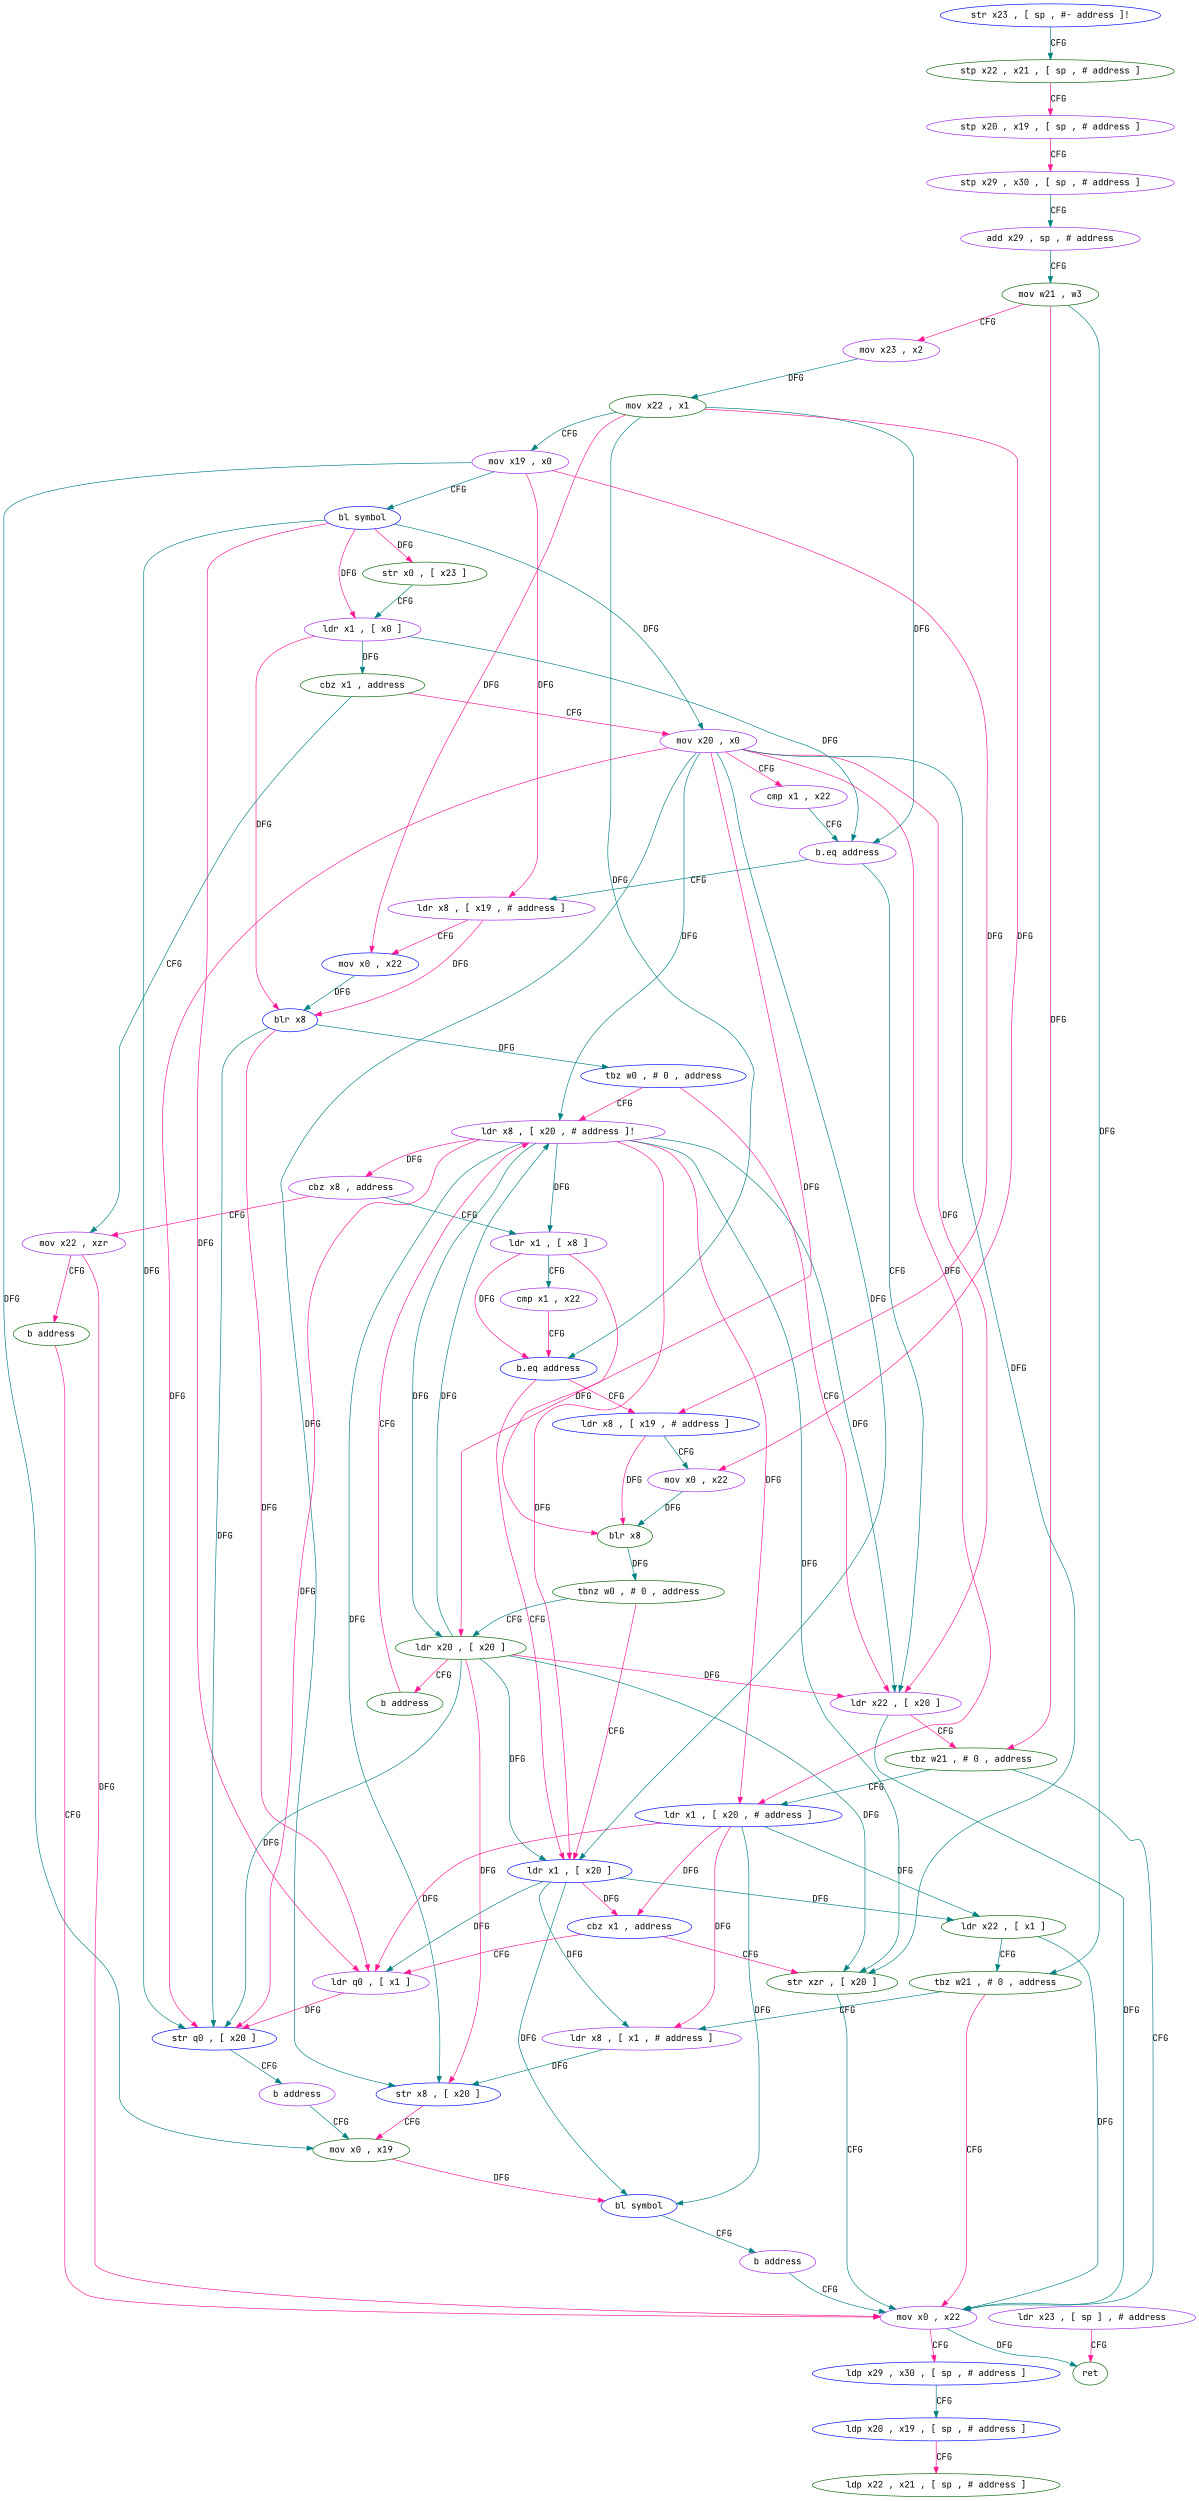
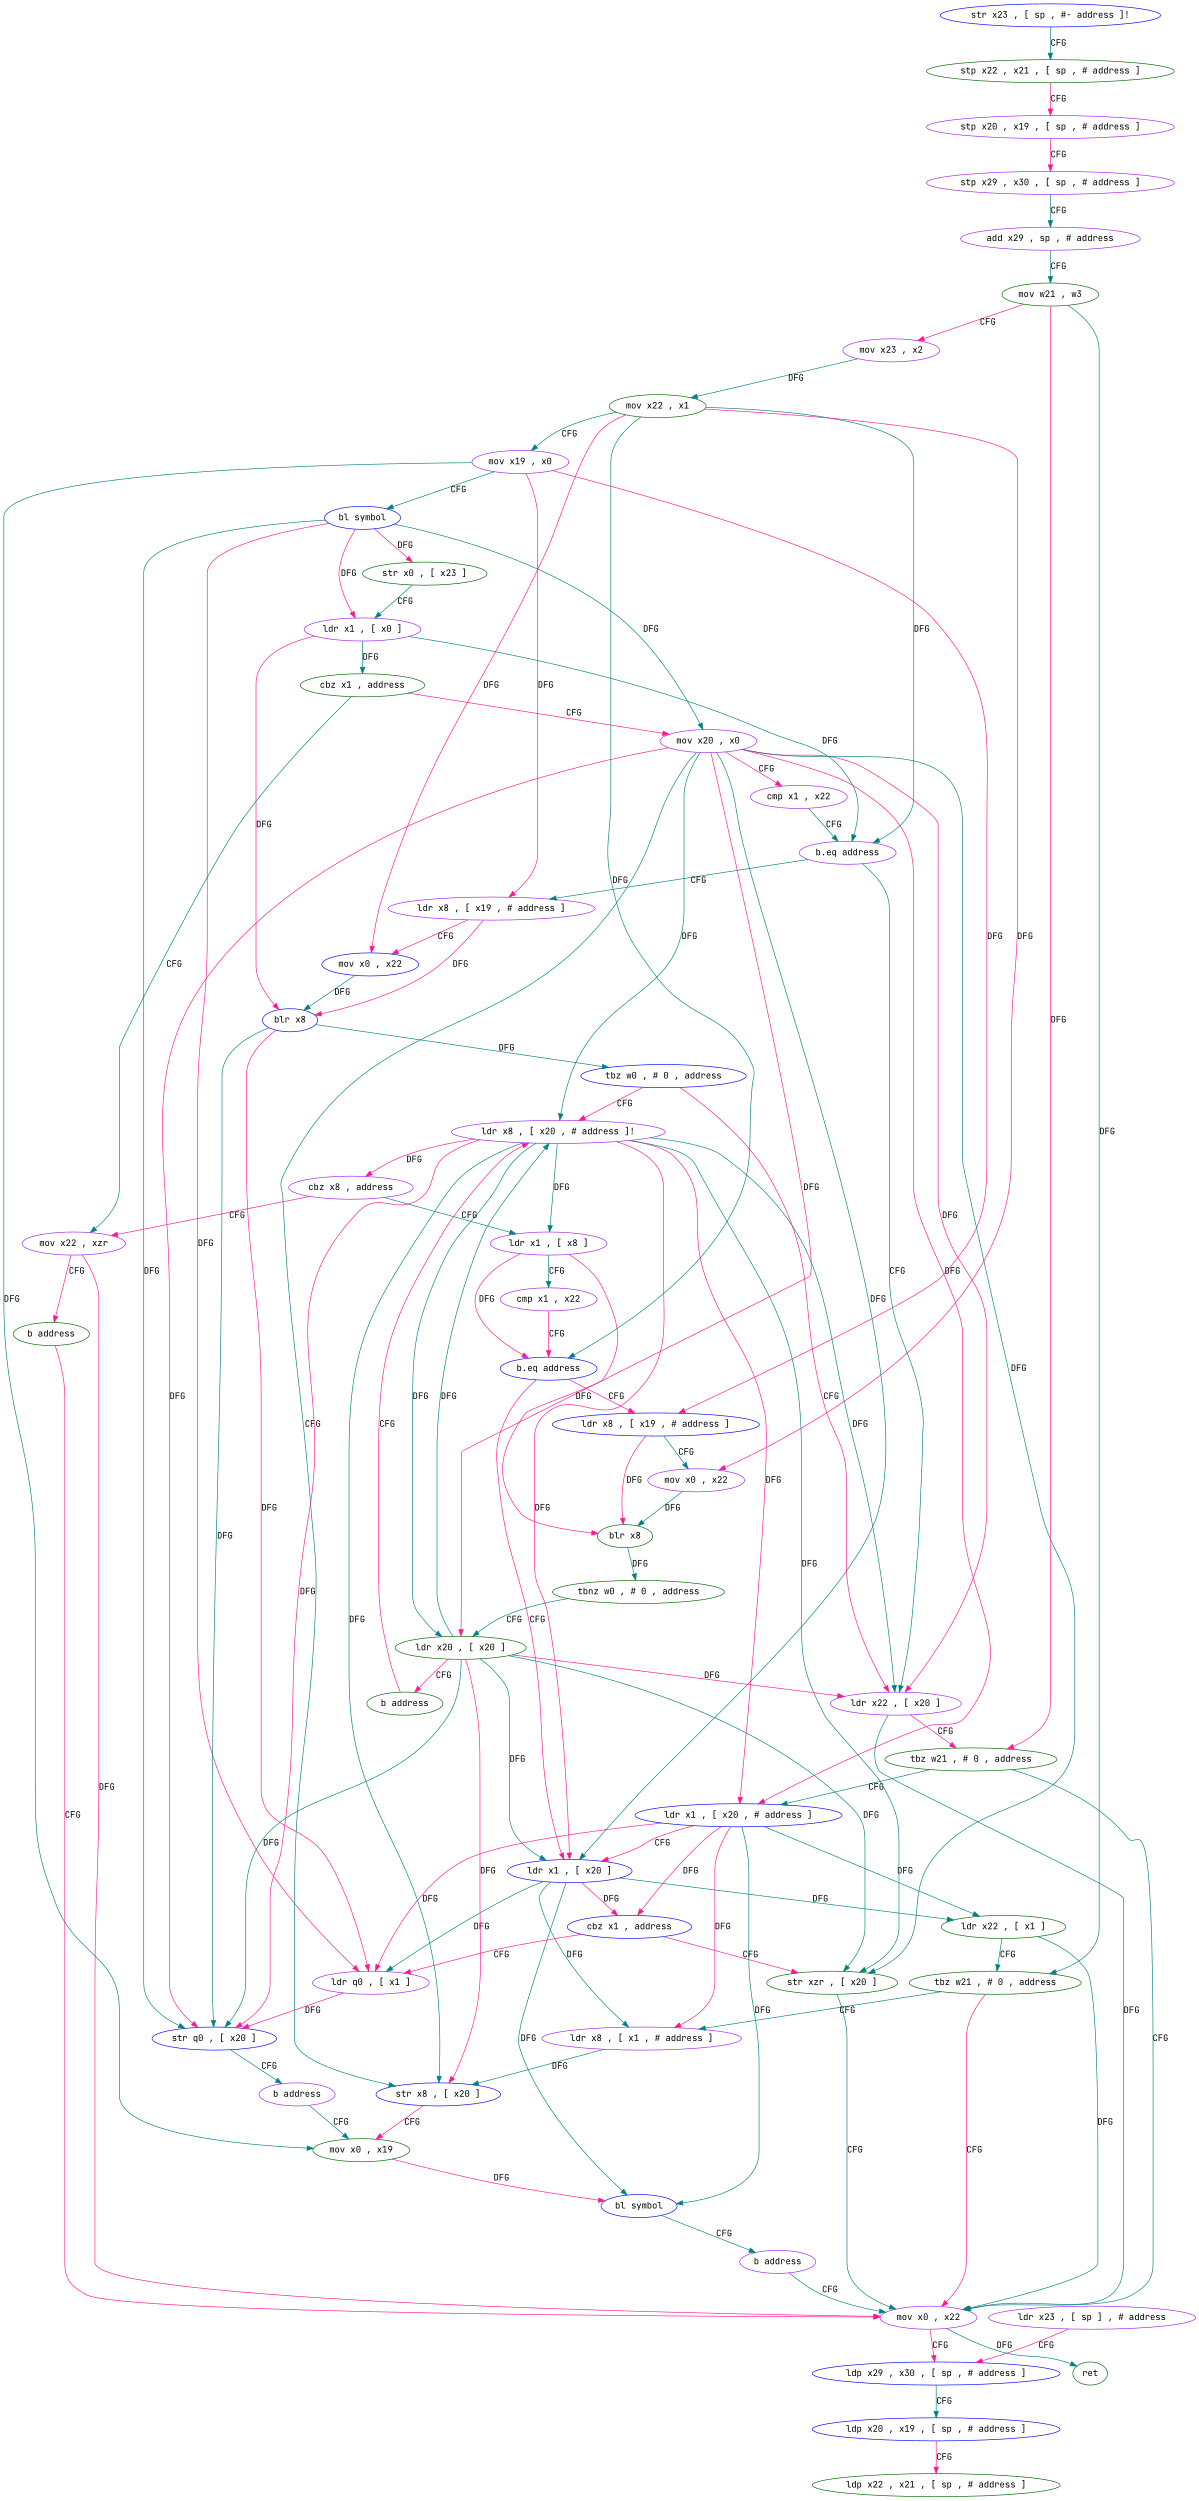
edge "mov x20 , x0" -> "str x8 , [ x20 ]": label "DFG" -> "CFG"
edge "tbnz w0 , # 0 , address" -> "ldr x1 , [ x20 ]": now "ldr x1 , [ x20 , # address ]" -> "ldr x1 , [ x20 ]"
edge "ldr x23 , [ sp ] , # address" -> "ret": now "ldr x23 , [ sp ] , # address" -> "ldp x29 , x30 , [ sp , # address ]"
